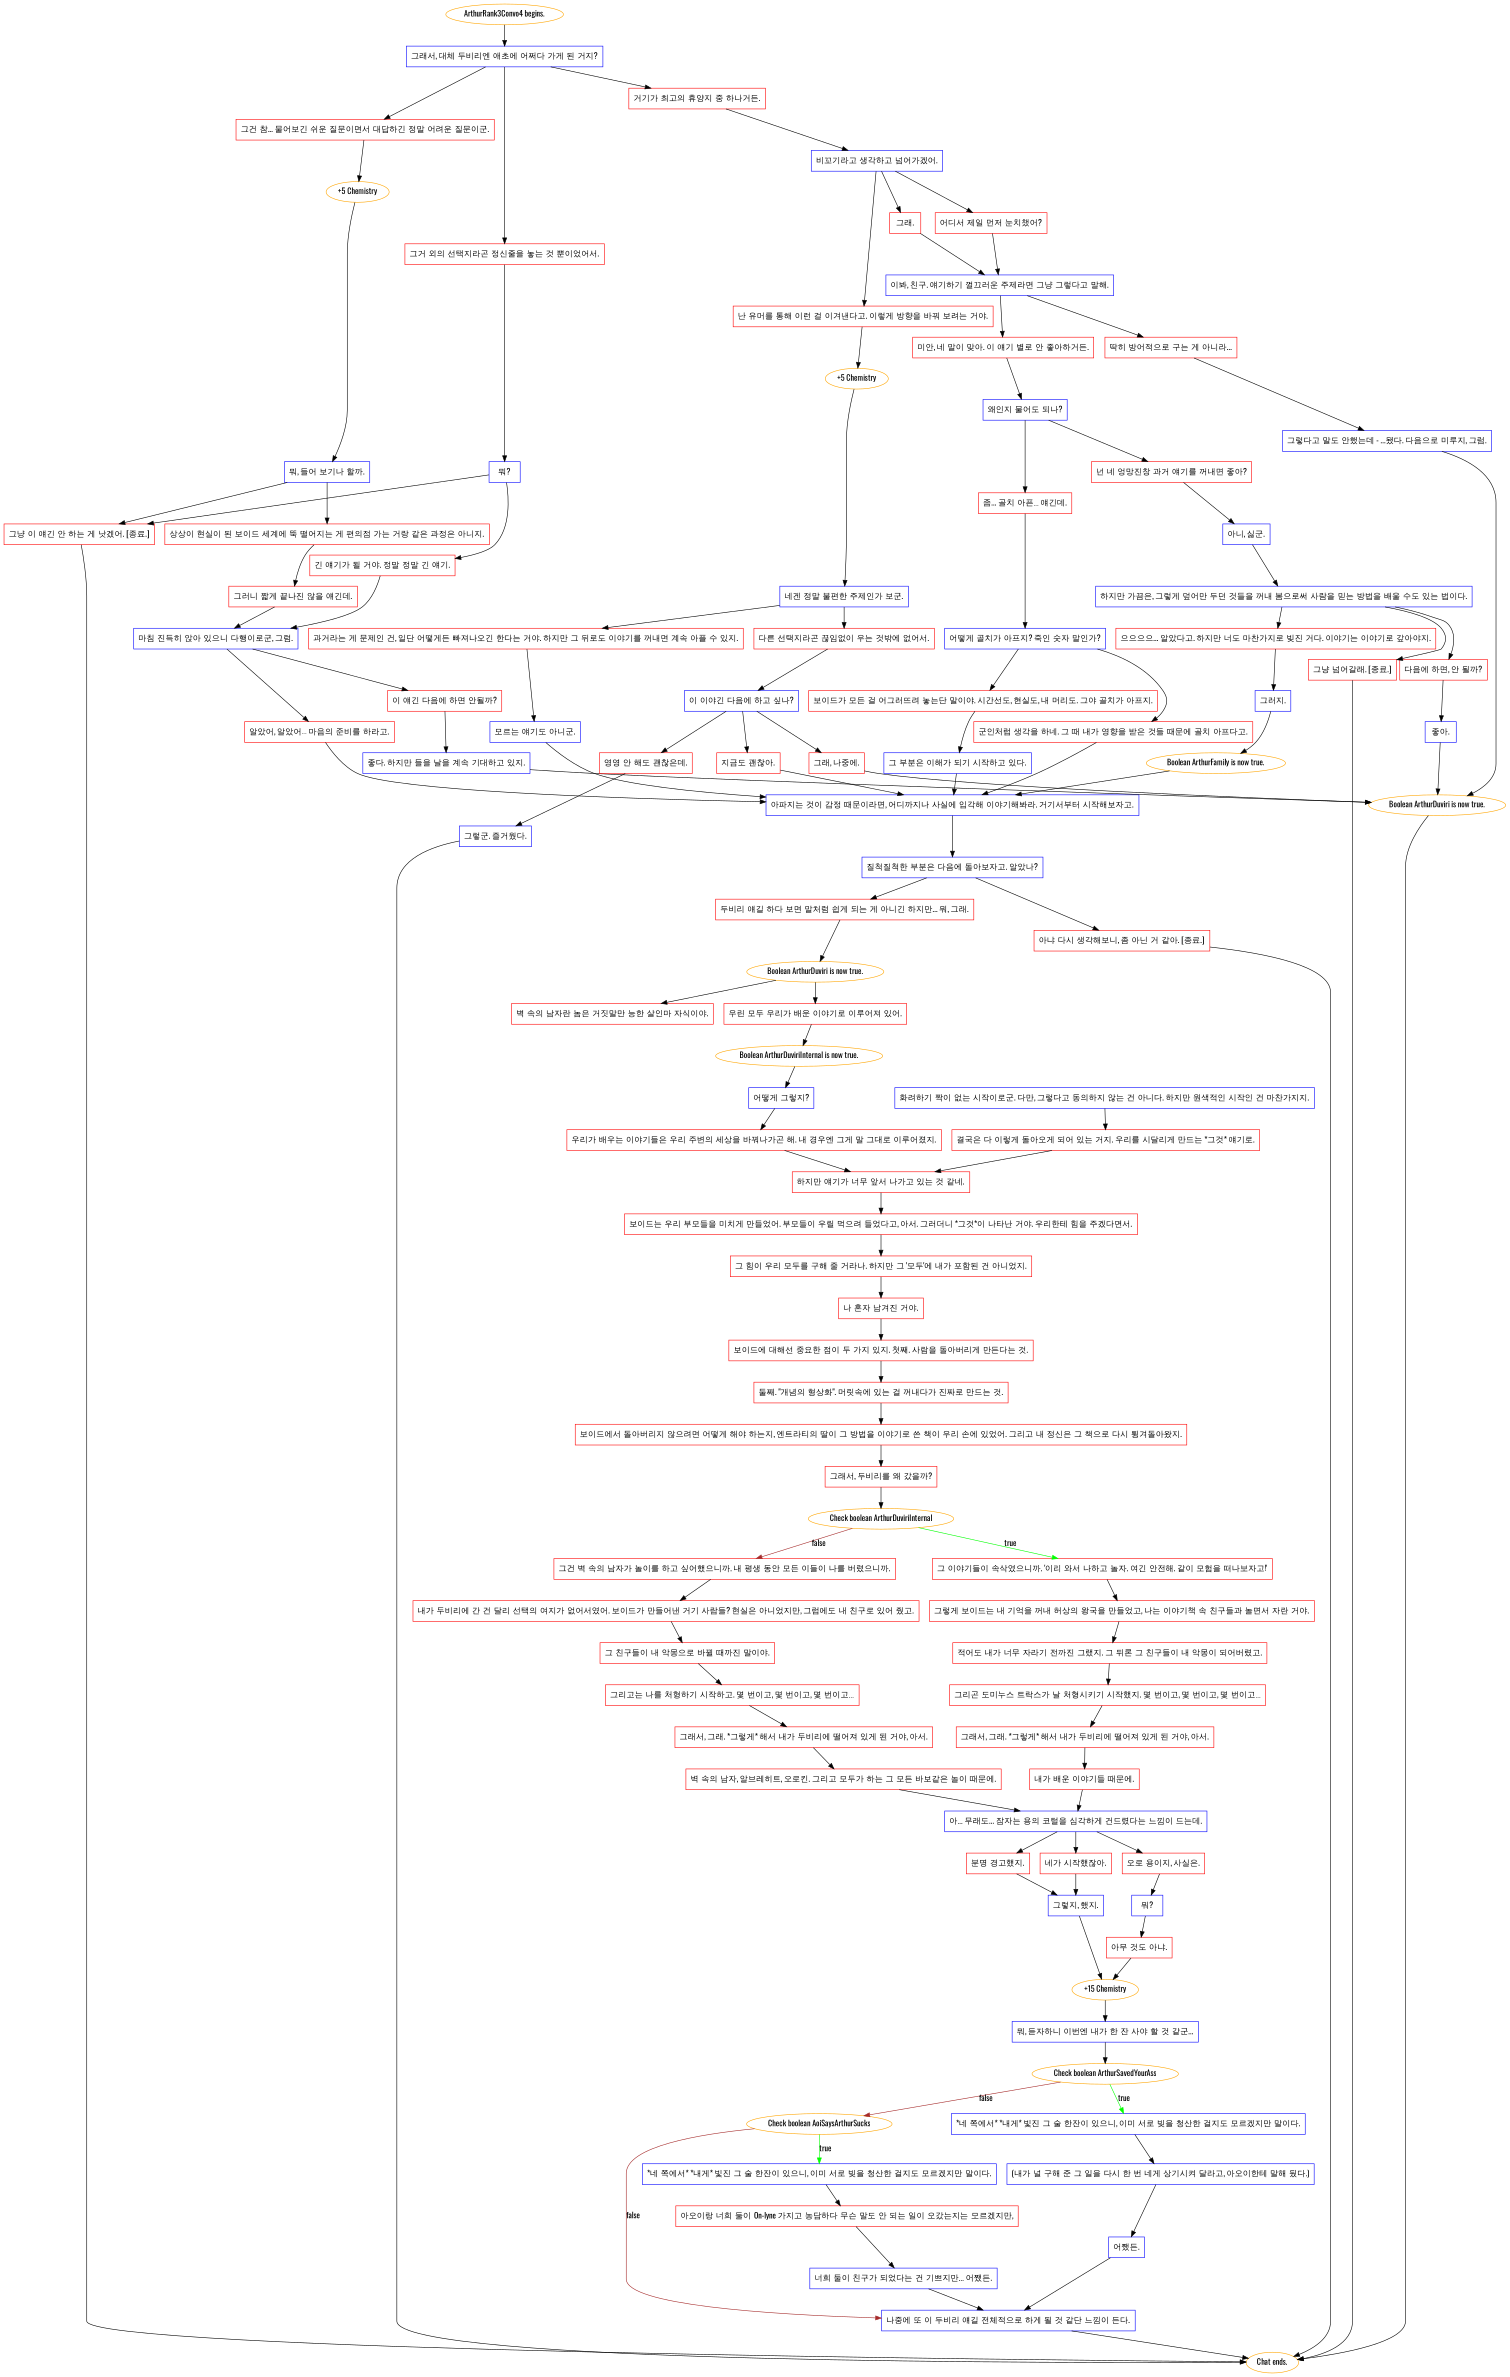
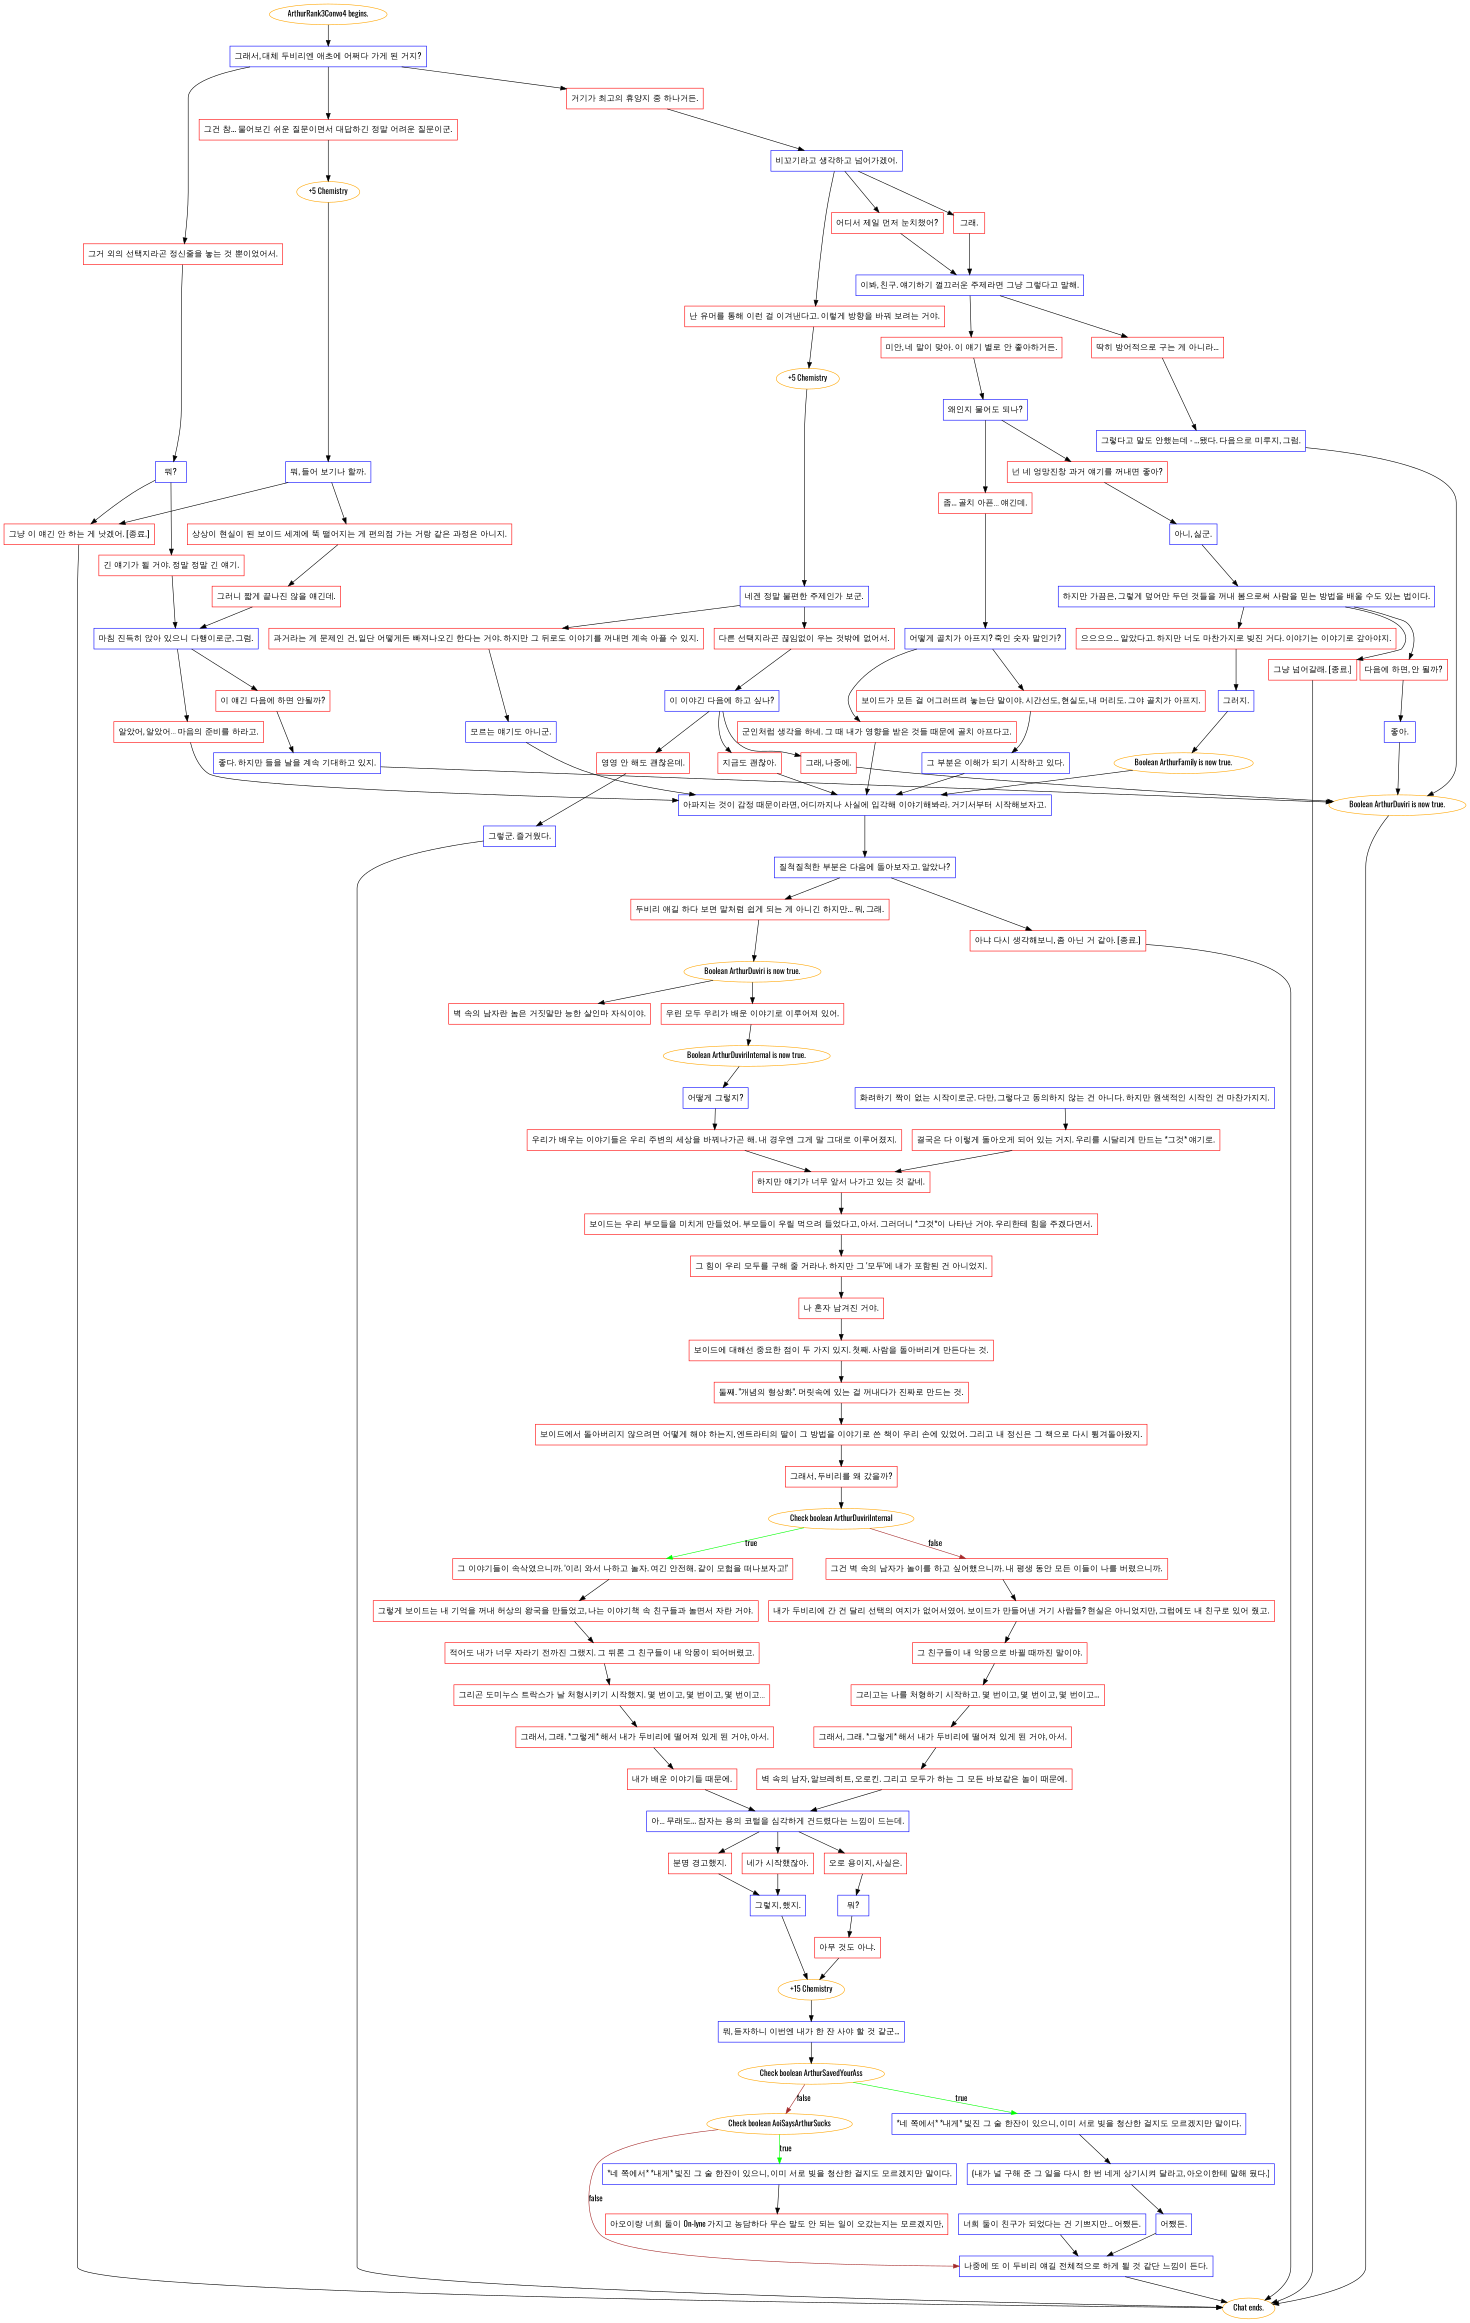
edge "아오이랑 너희 둘이 On-lyne 가지고 농담하다 무슨 말도 안 되는 일이 오갔는지는 모르겠지만," -> "너희 둘이 친구가 되었다는 건 기쁘지만... 어쨌든.": removed
